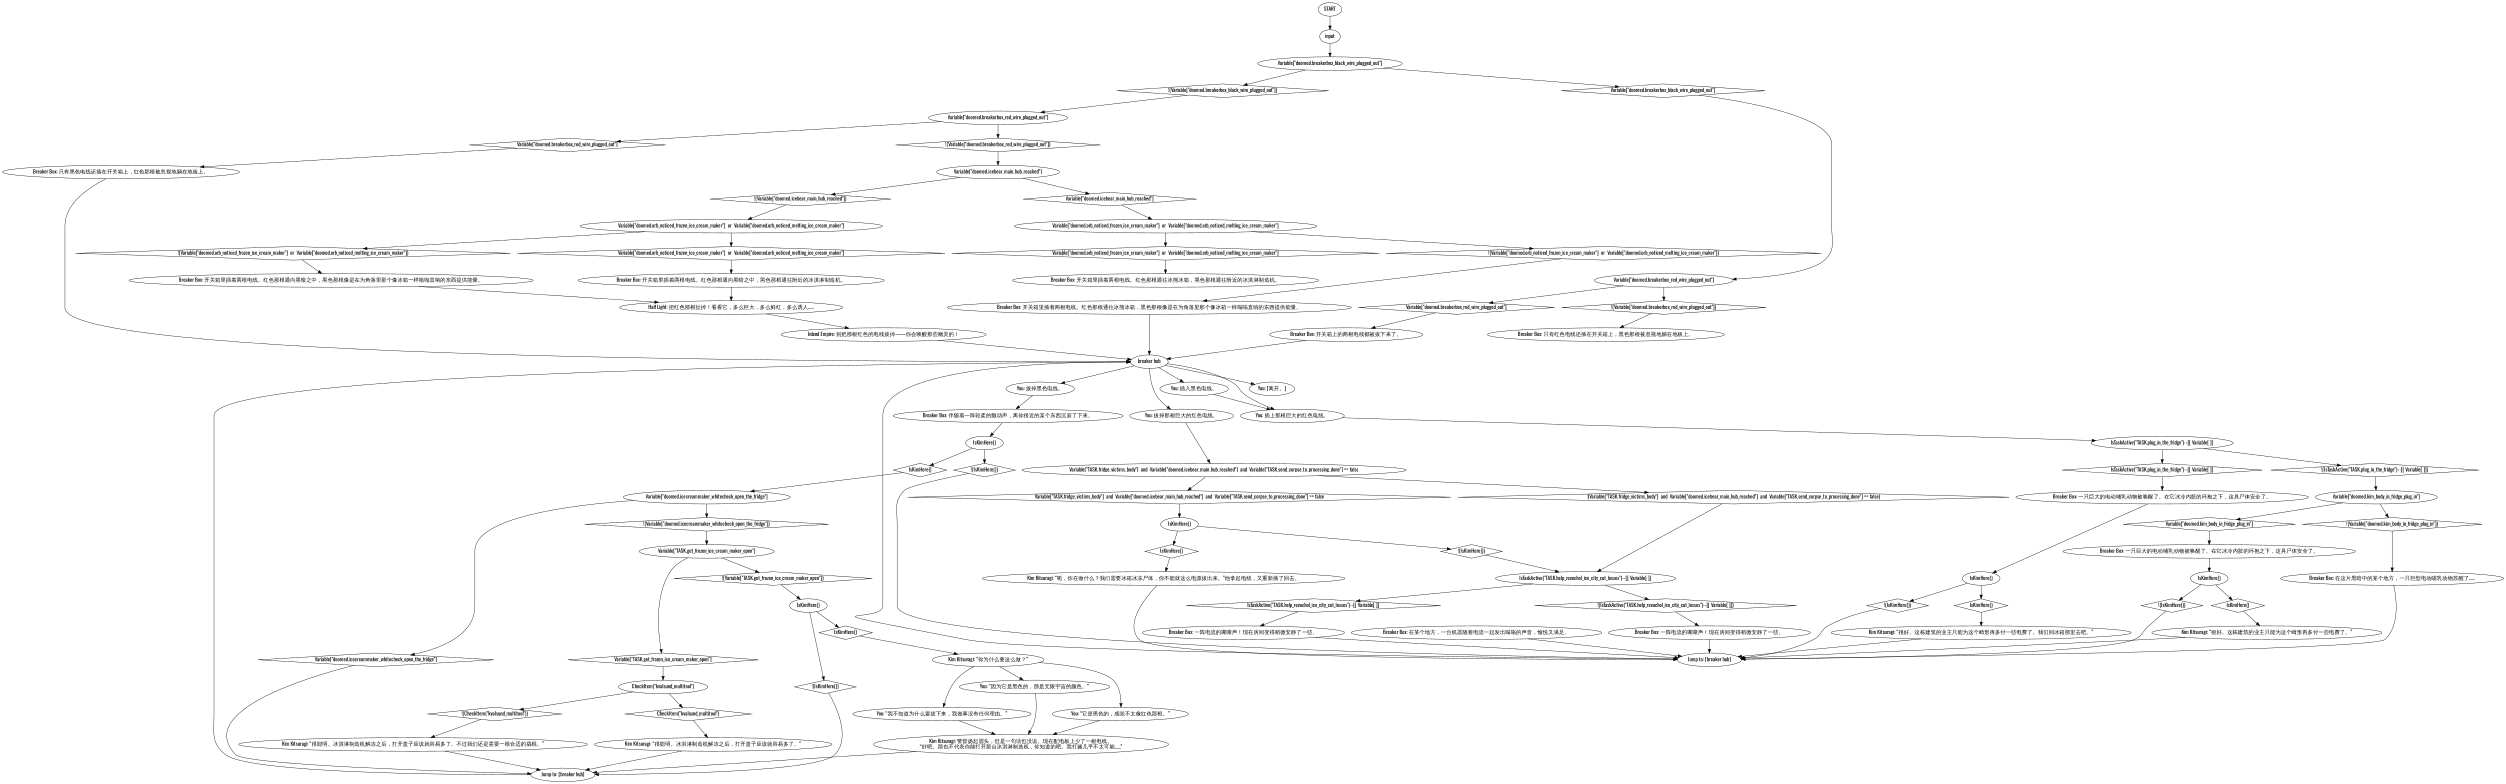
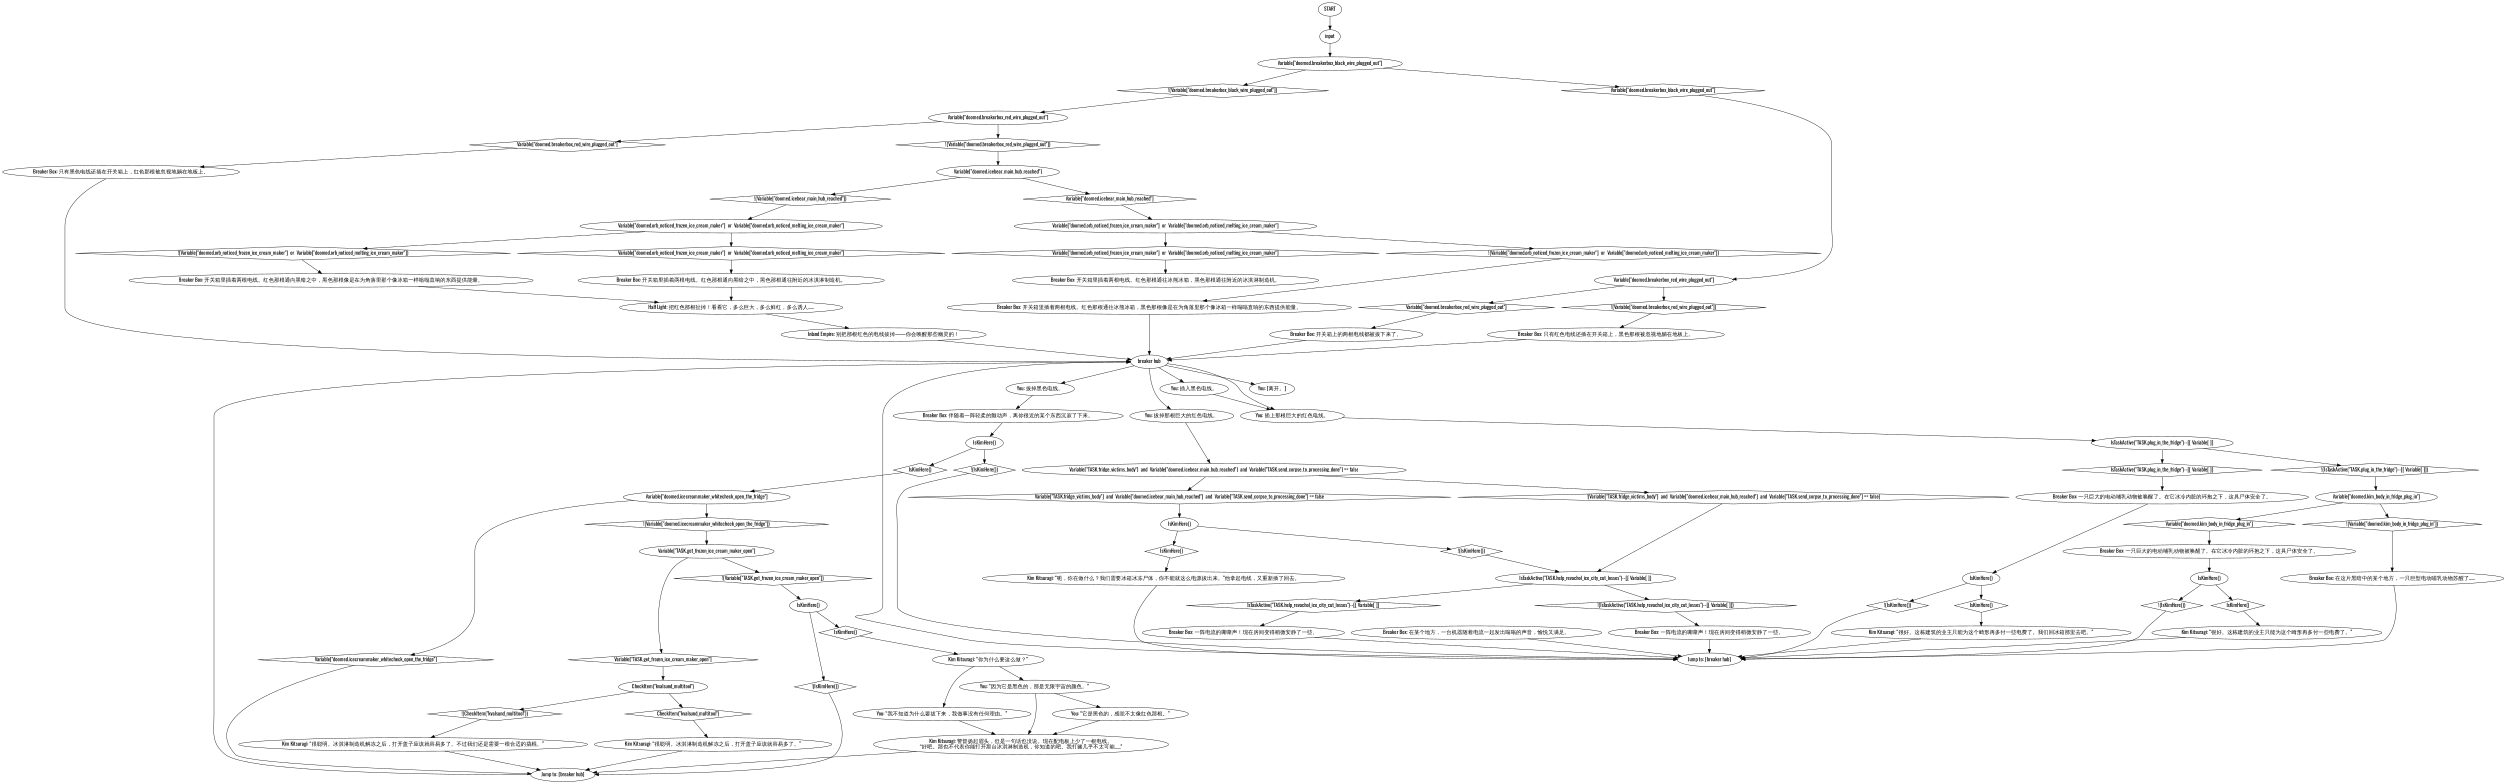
edge "Breaker Box: 只有红色电线还插在开关箱上，黑色那根被忽视地躺在地板上。" -> "breaker hub": added
edge "Kim Kitsuragi: “你为什么要这么做？”" -> "You: “它是黑色的，感觉不太像红色那根。”": now "You: “因为它是黑色的，那是无限宇宙的颜色。”" -> "You: “它是黑色的，感觉不太像红色那根。”"
